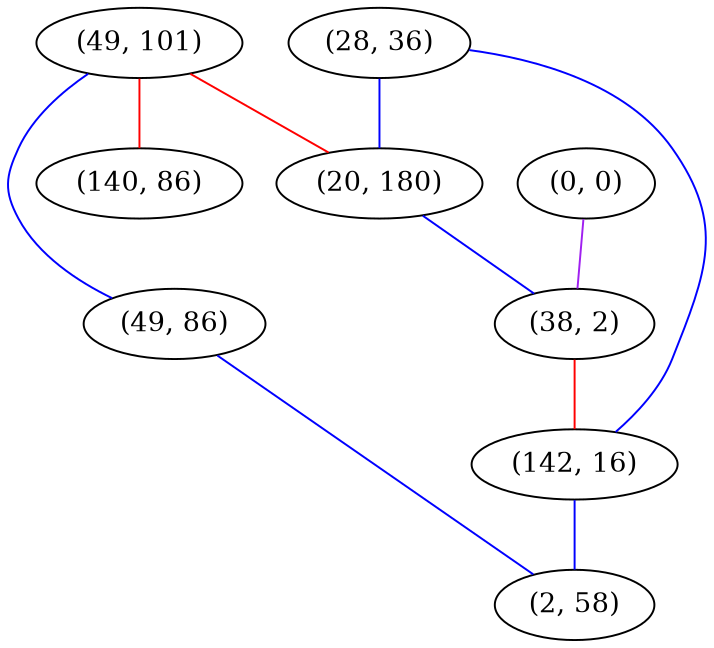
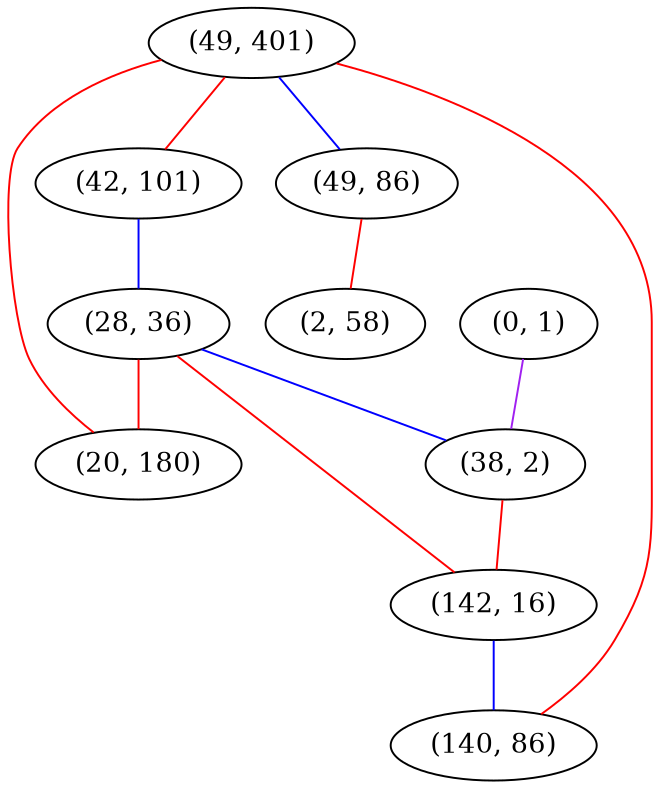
node "(49, 101)": label "(49, 101)" -> "(49, 401)"
edge "(28, 36)" -- "(20, 180)": color blue -> red
node "(42, 101)": added
node "(0, 0)": label "(0, 0)" -> "(0, 1)"
edge "(28, 36)" -- "(142, 16)": color blue -> red
edge "(20, 180)" -- "(38, 2)": now "(28, 36)" -- "(38, 2)"
edge "(49, 86)" -- "(2, 58)": color blue -> red
edge "(142, 16)" -- "(2, 58)": now "(142, 16)" -- "(140, 86)"
